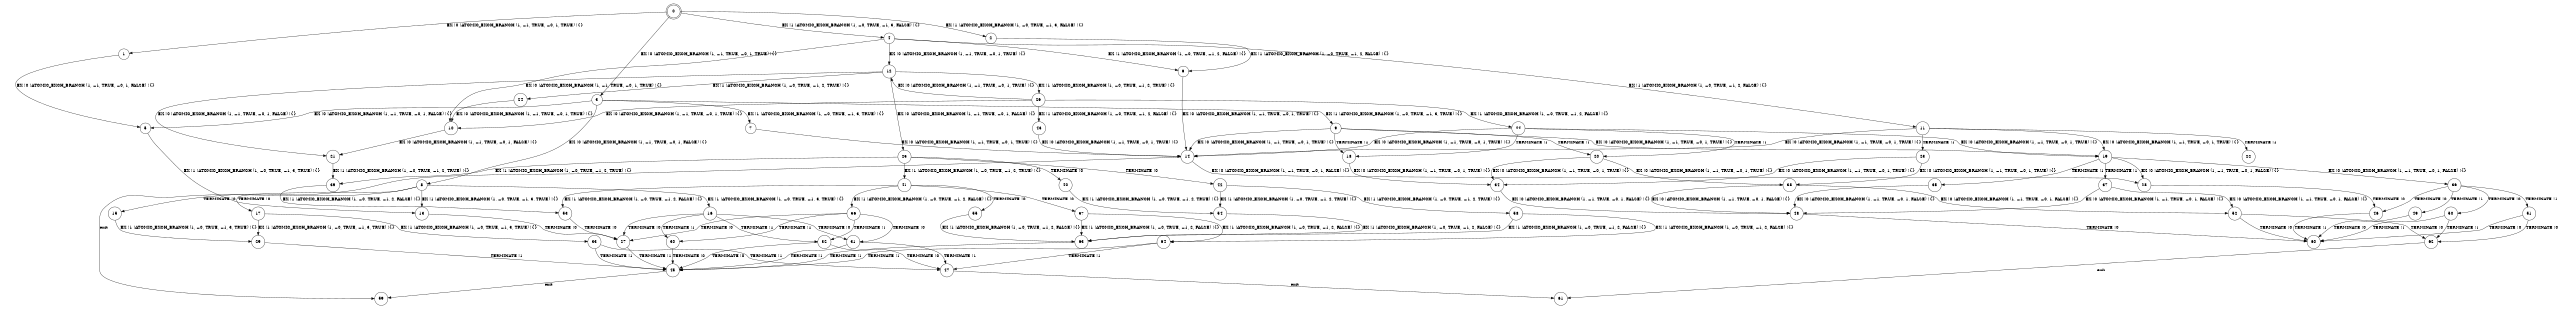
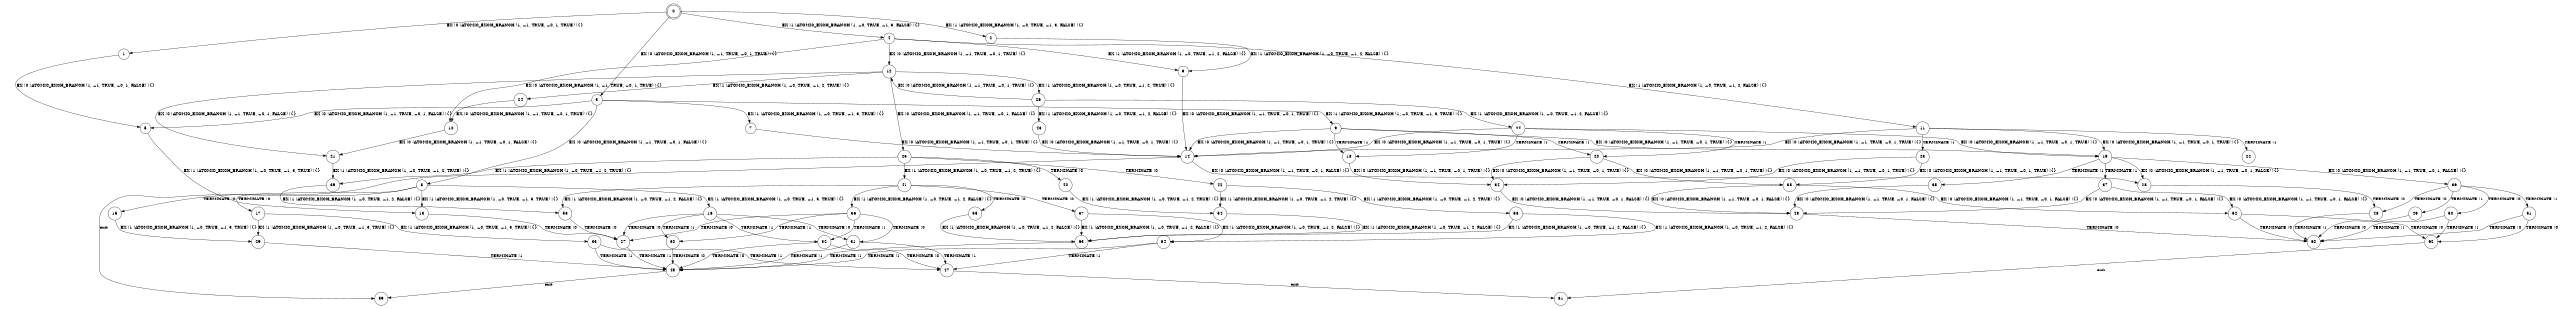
edge "26" -> "10": removed, label "EX !0 !ATOMIC_EXCH_BRANCH (1, +1, TRUE, +0, 1, TRUE) !{}"
